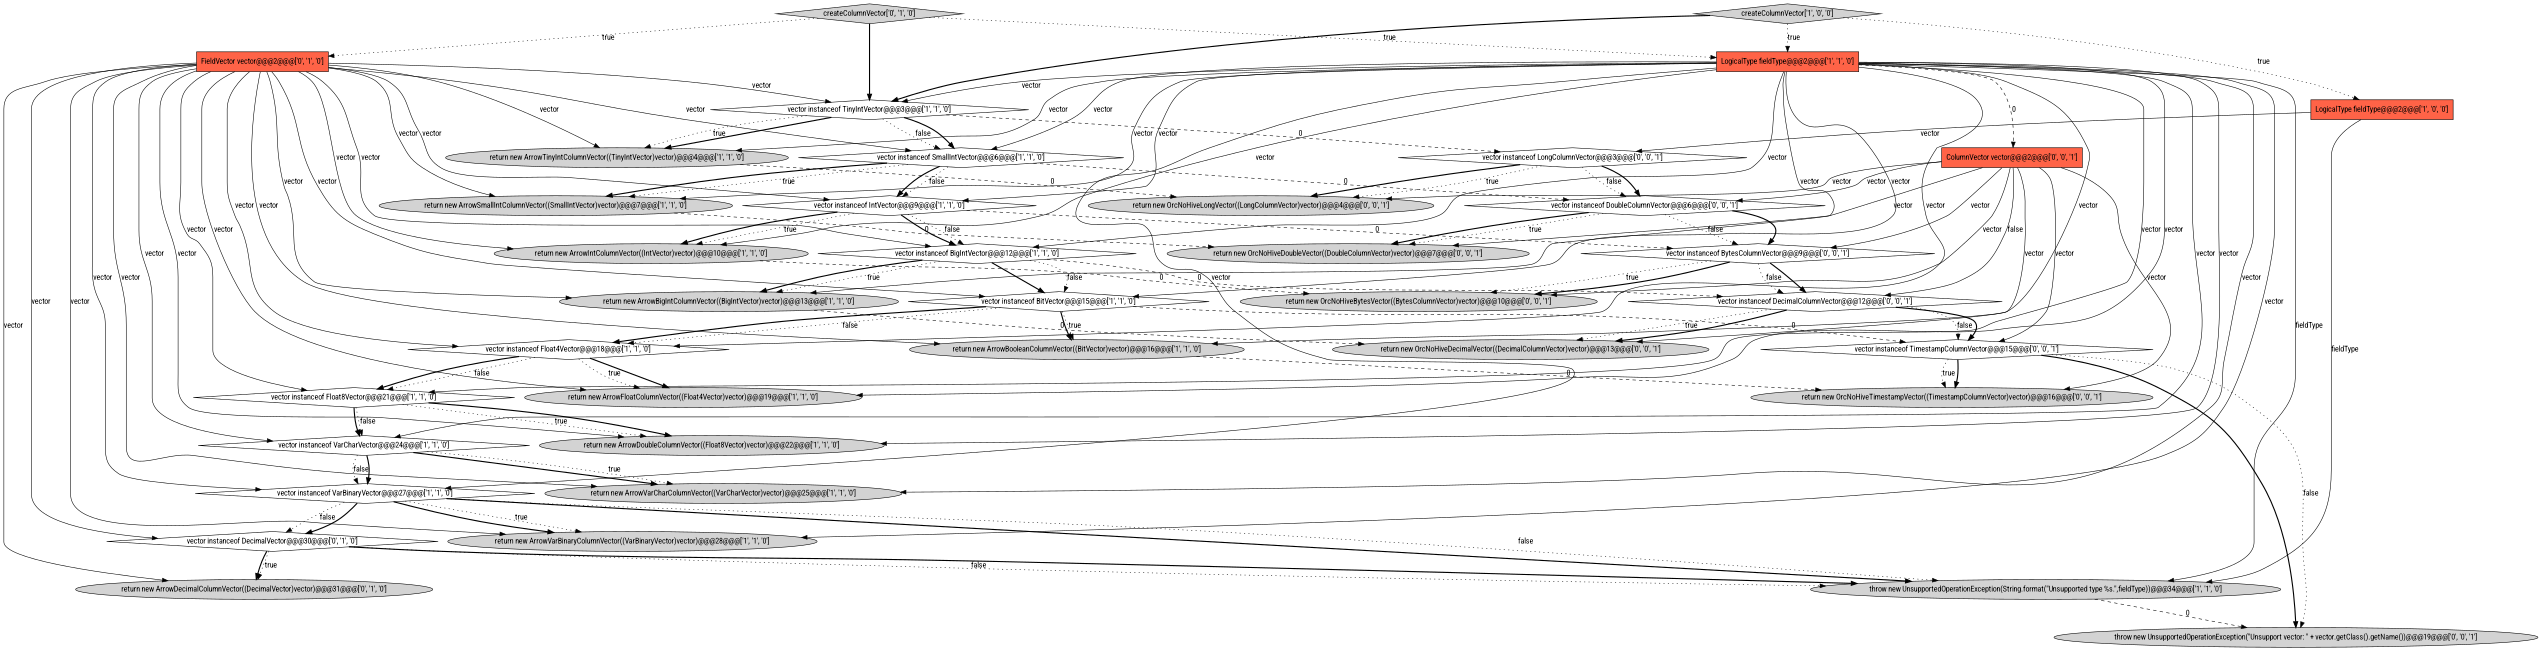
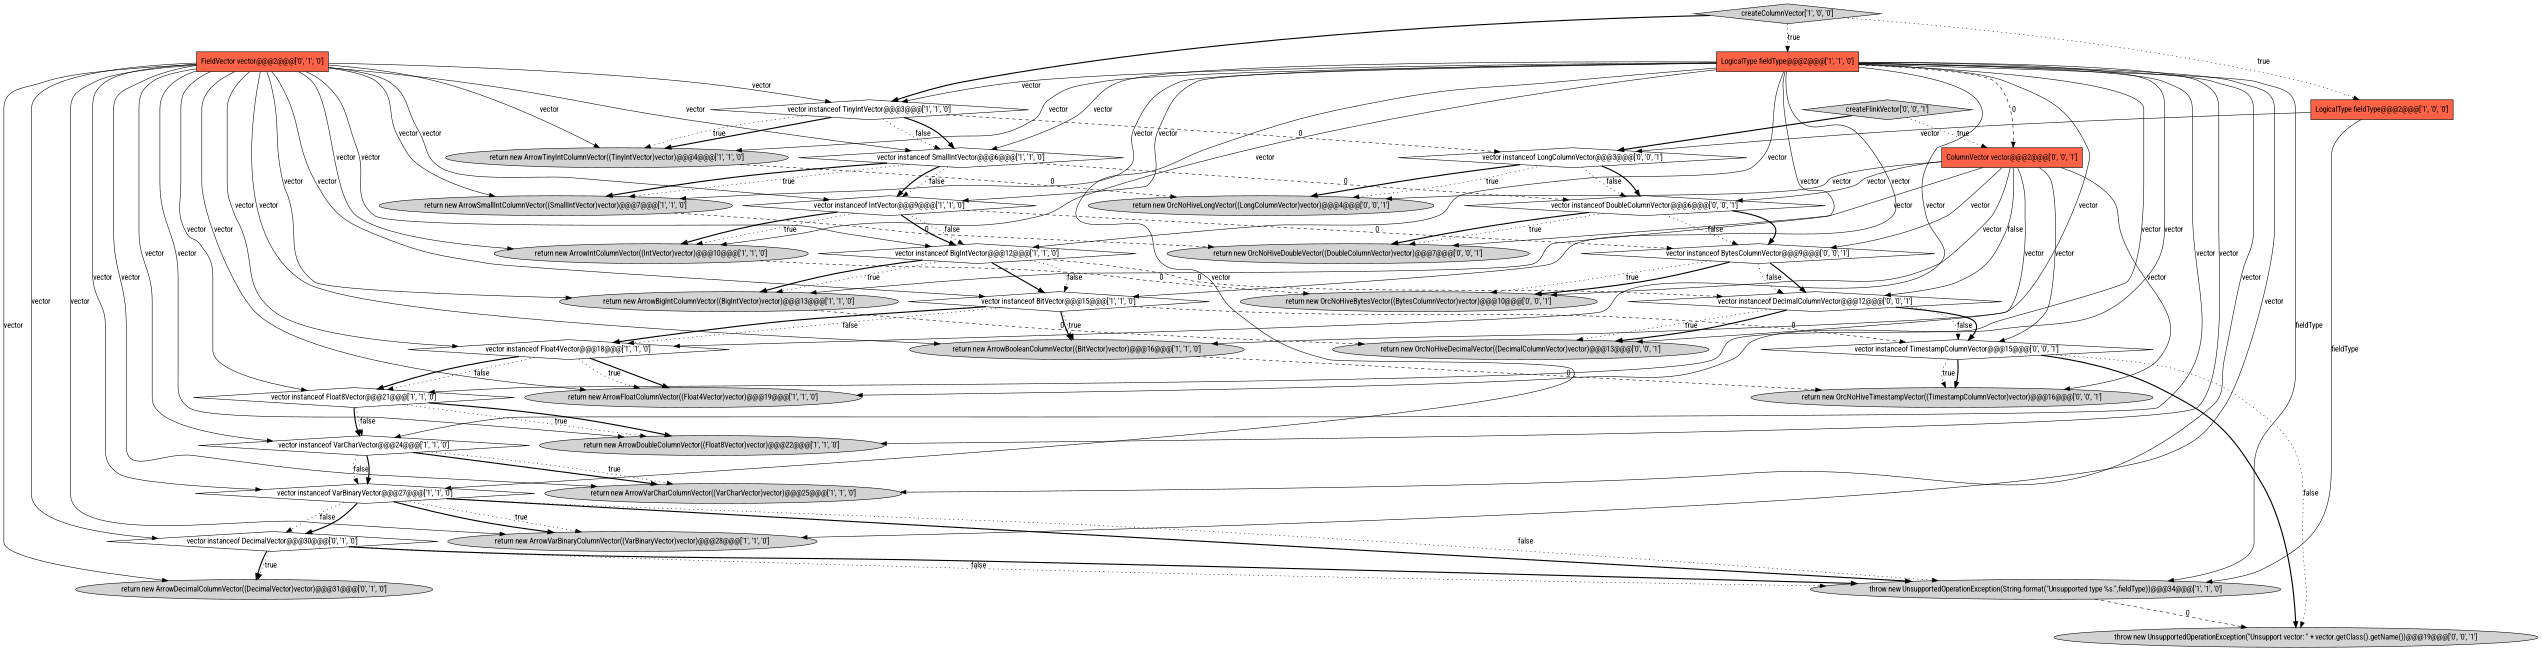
node "createColumnVector['0', '1', '0']": removed
node "createFlinkVector['0', '0', '1']": added
